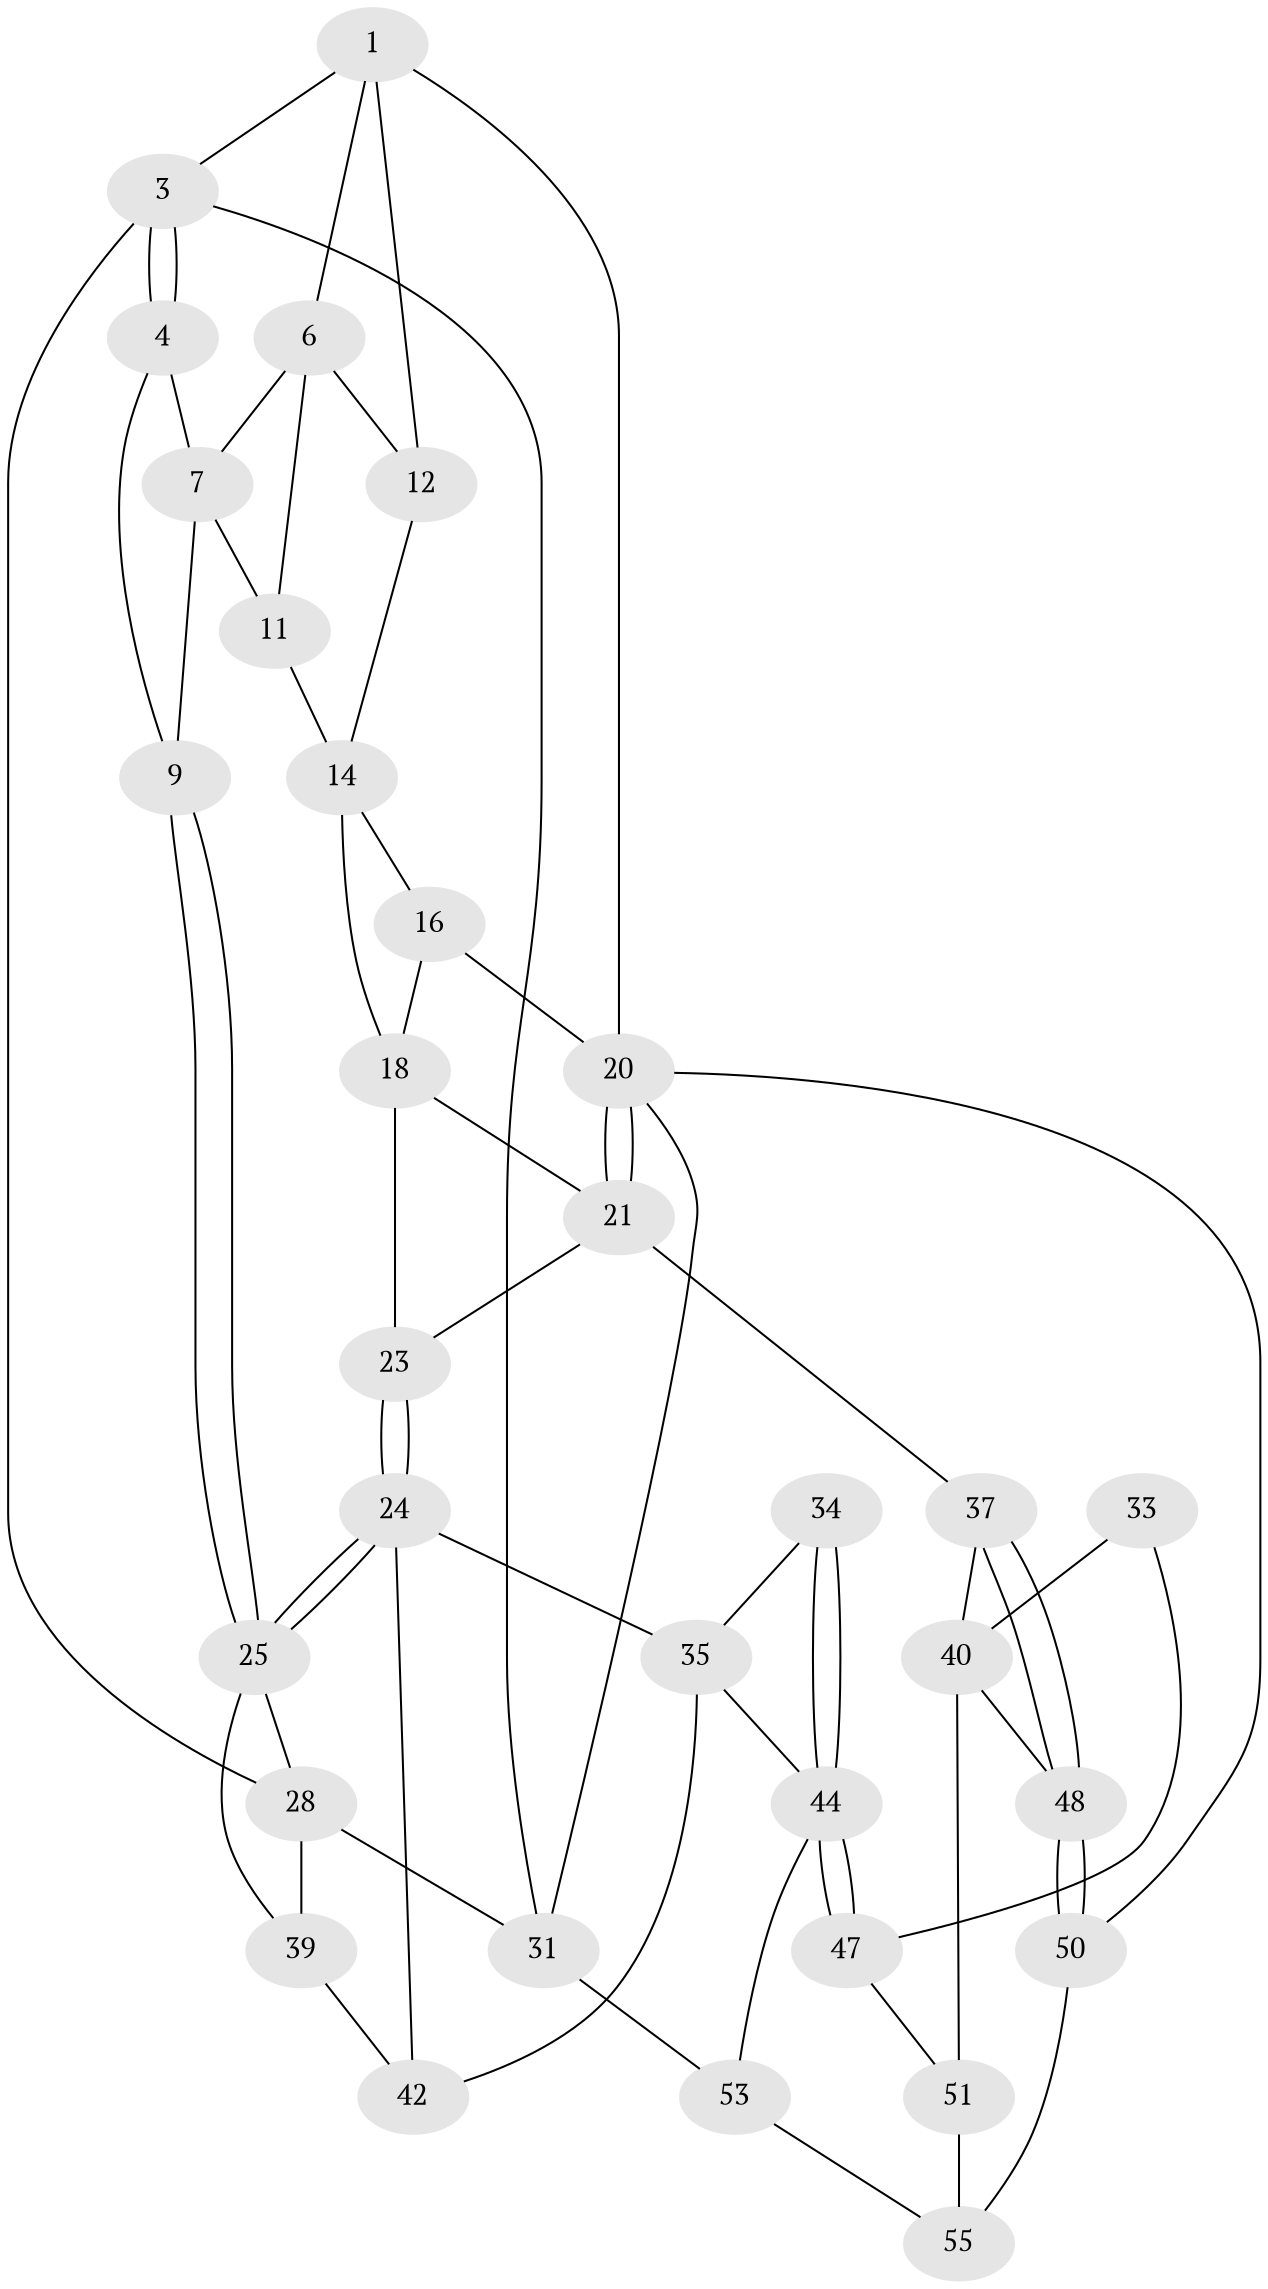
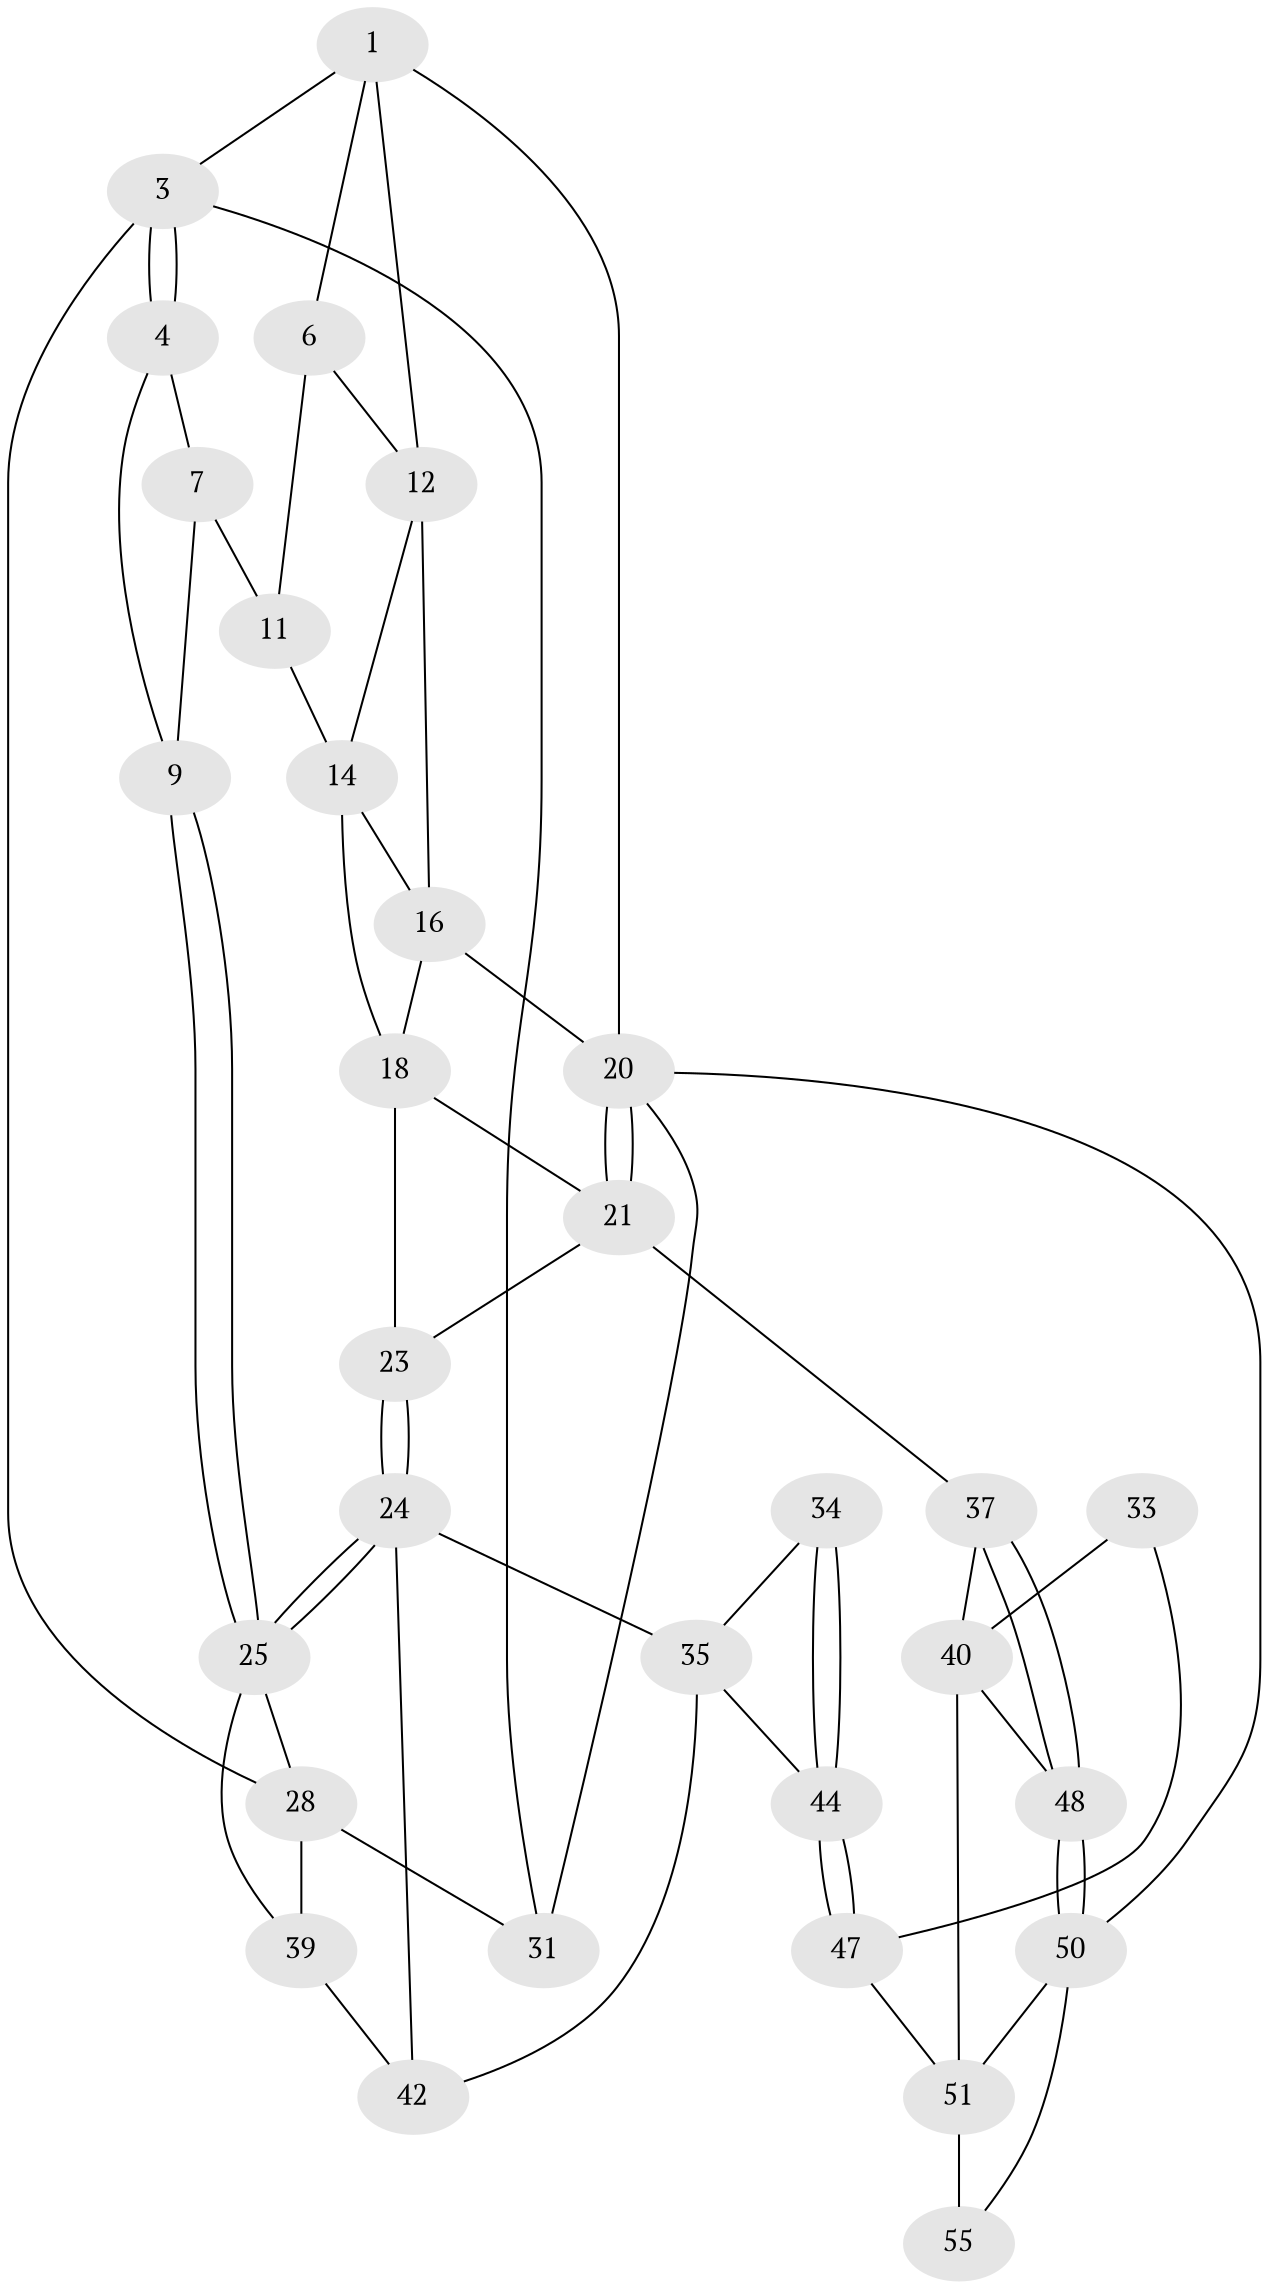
edge "6" -- "7": removed
edge "12" -- "16": added
edge "50" -- "51": added
node "53": removed
